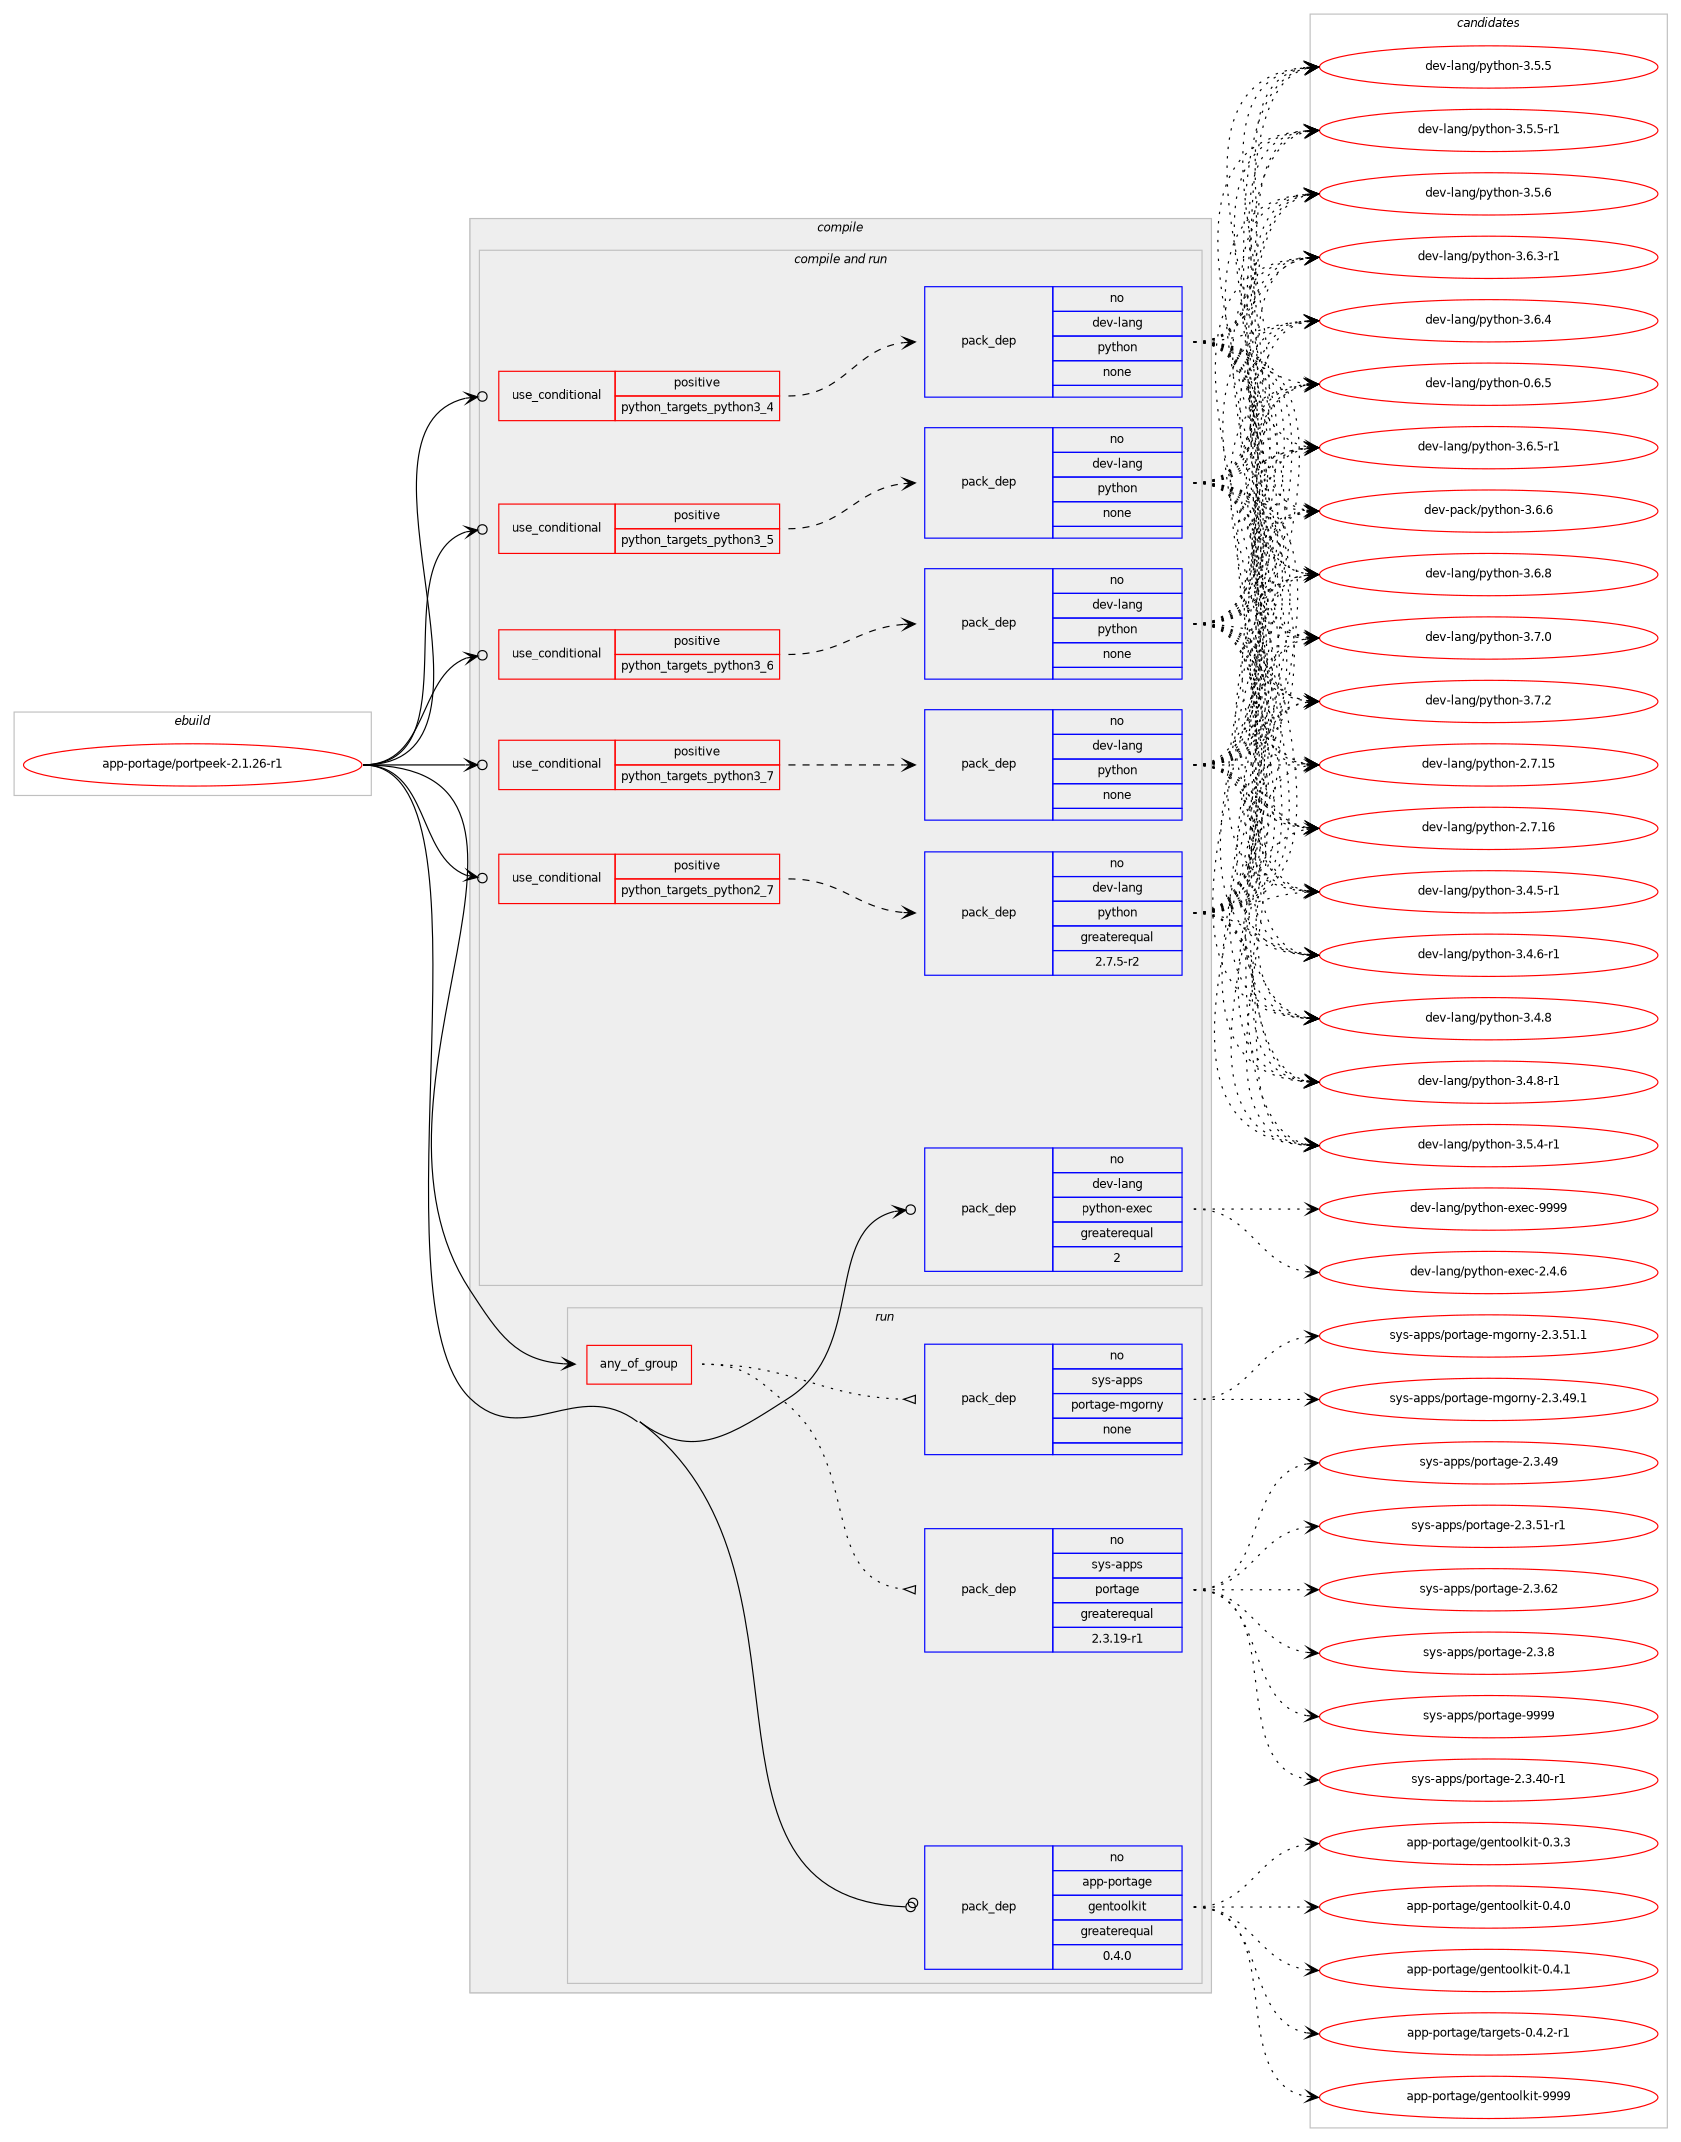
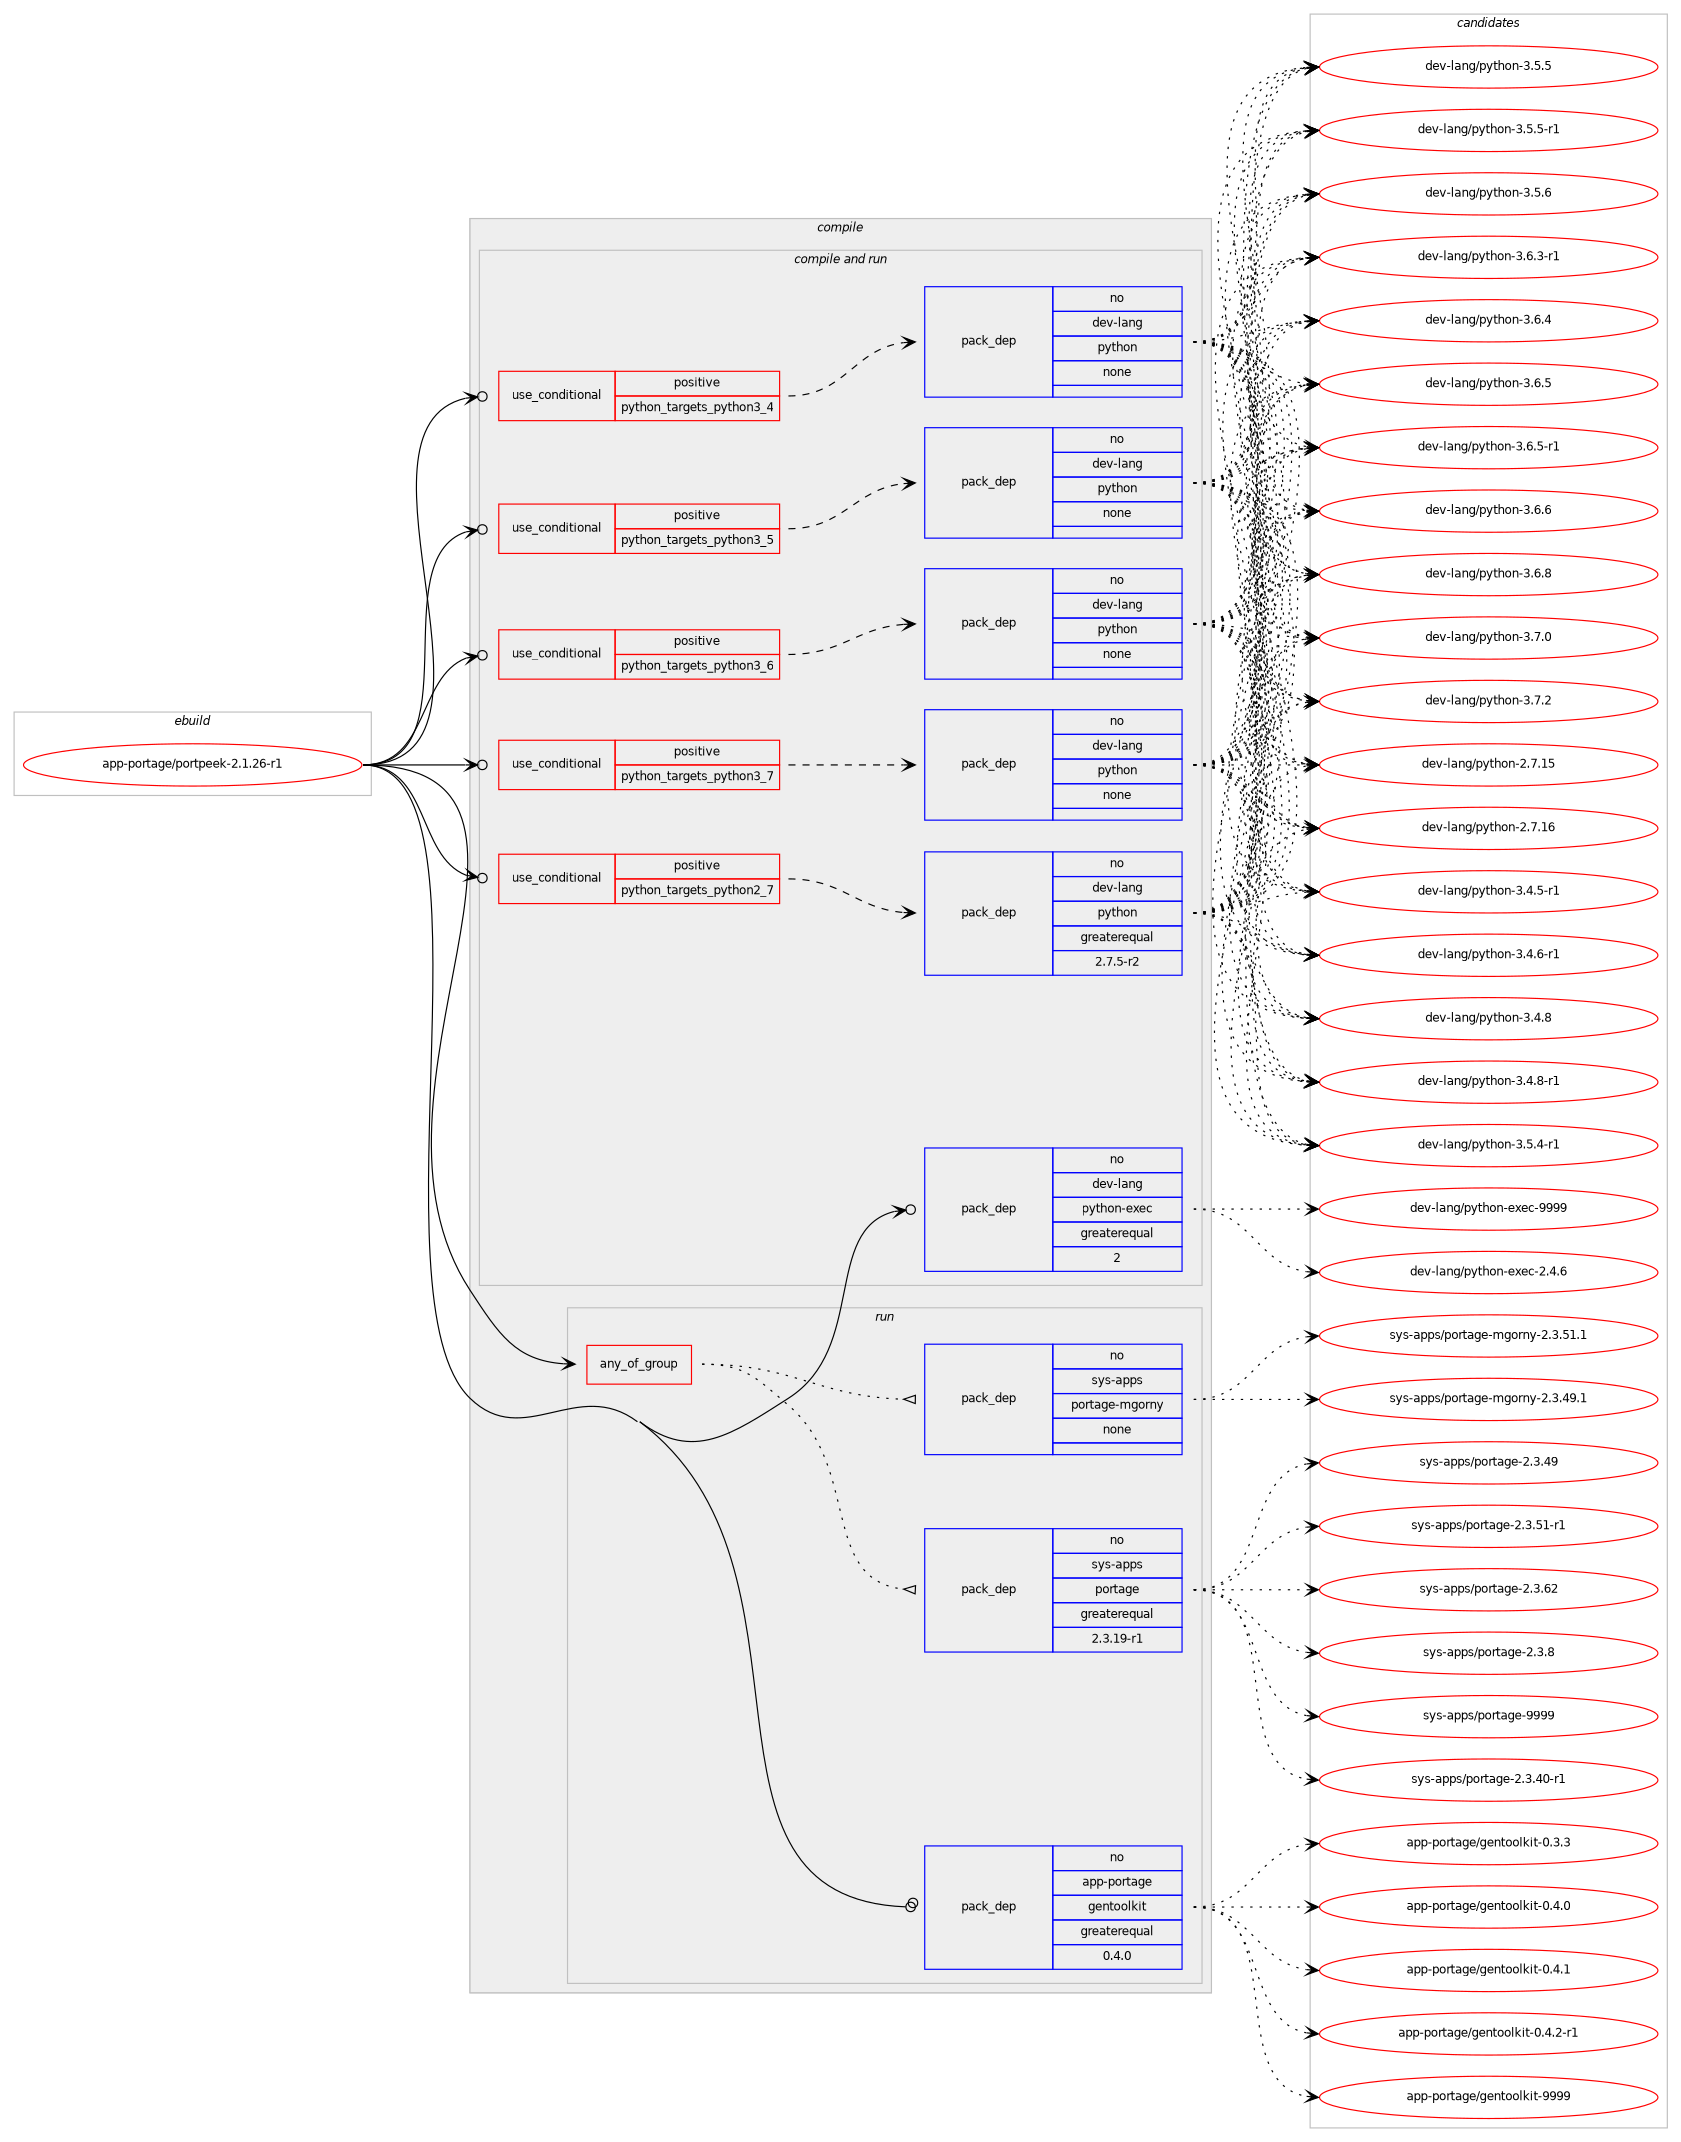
node "dev-lang/python-0.6.5": label "dev-lang/python-0.6.5" -> "dev-lang/python-3.6.5"
node "dev-pack/python-3.6.6": label "dev-pack/python-3.6.6" -> "dev-lang/python-3.6.6"
node "app-portage/targets-0.4.2-r1": label "app-portage/targets-0.4.2-r1" -> "app-portage/gentoolkit-0.4.2-r1"
